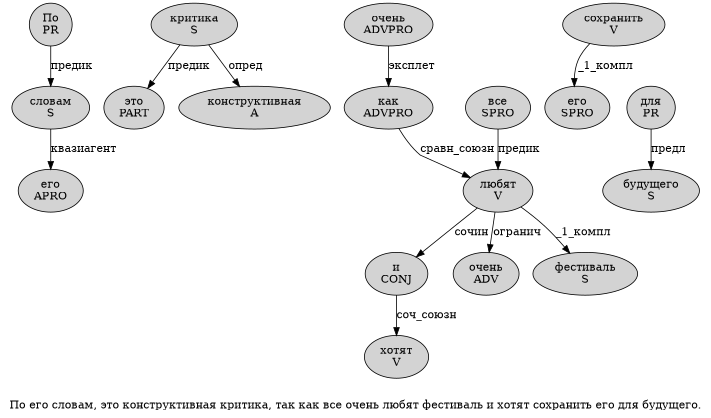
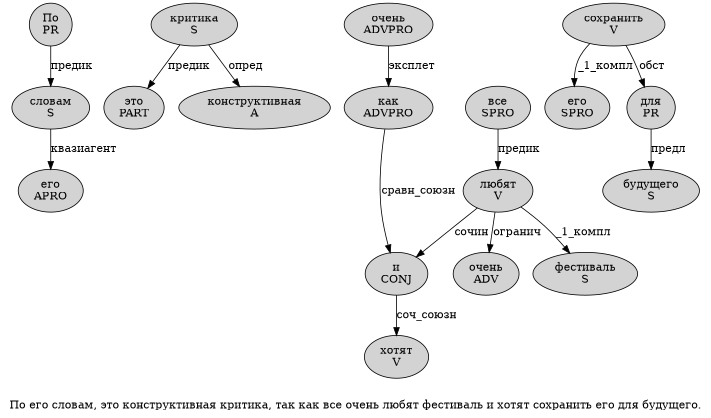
edge "сохранить V" -> "для PR": added, label "обст"
edge "как ADVPRO" -> "любят V": now "как ADVPRO" -> "и CONJ"
